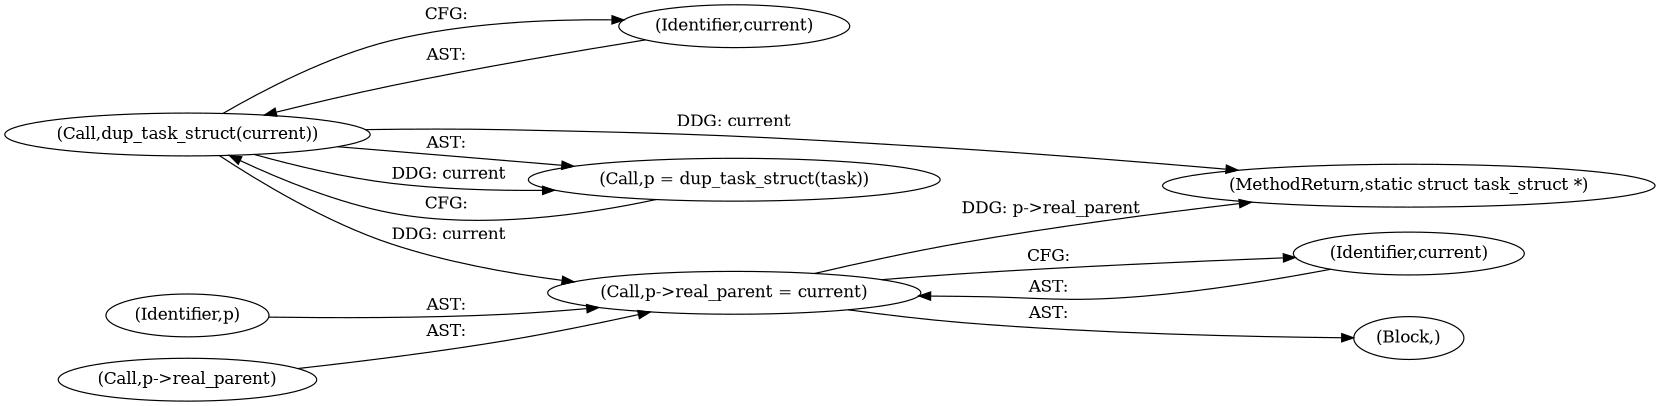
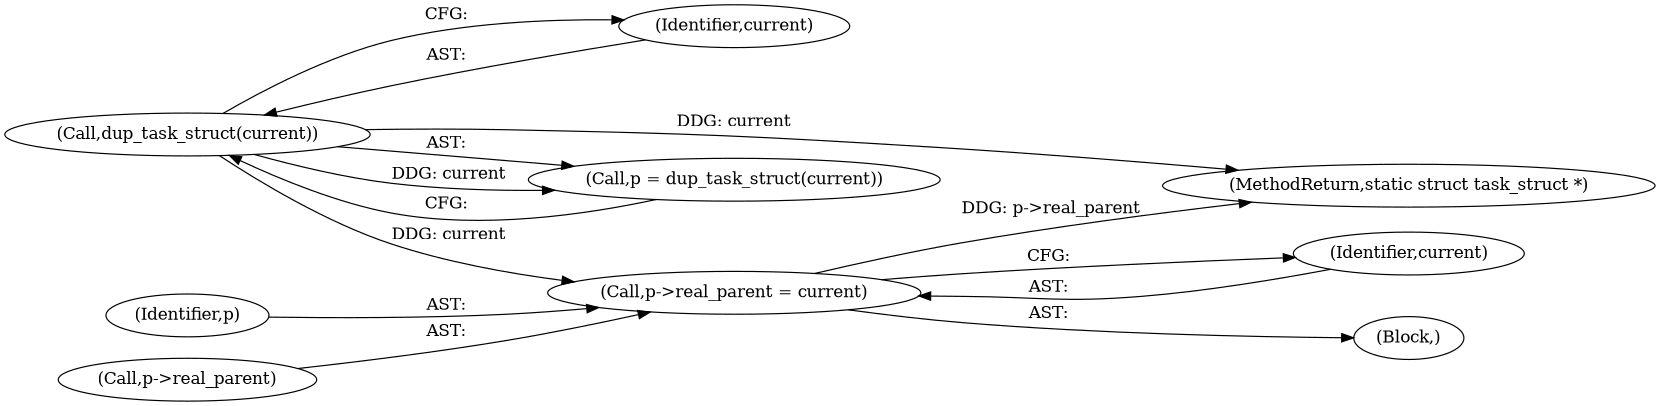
node "(Call,p = dup_task_struct(task))": label "(Call,p = dup_task_struct(task))" -> "(Call,p = dup_task_struct(current))"
